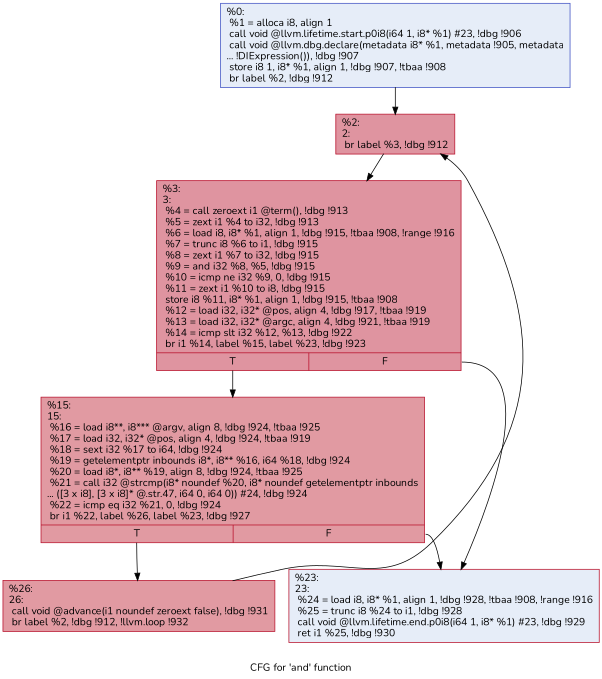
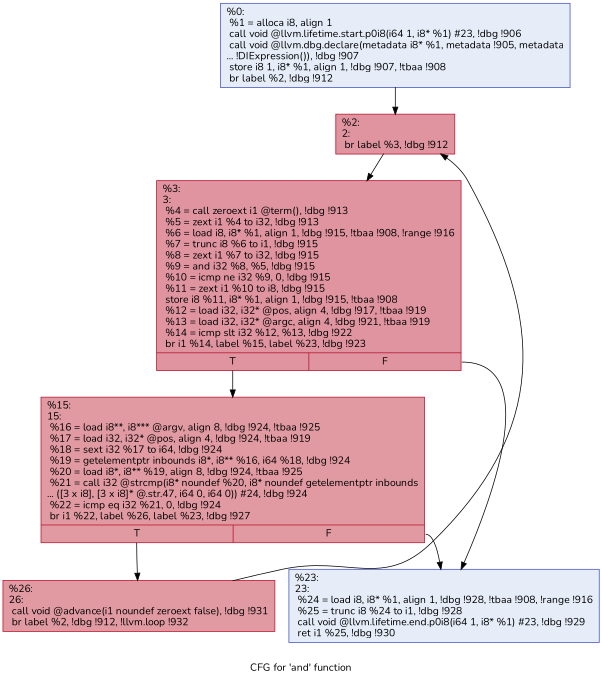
node "%23:": color #b70d28ff -> #3d50c3ff
